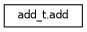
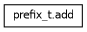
node "add_t.add": label "add_t.add" -> "prefix_t.add"
